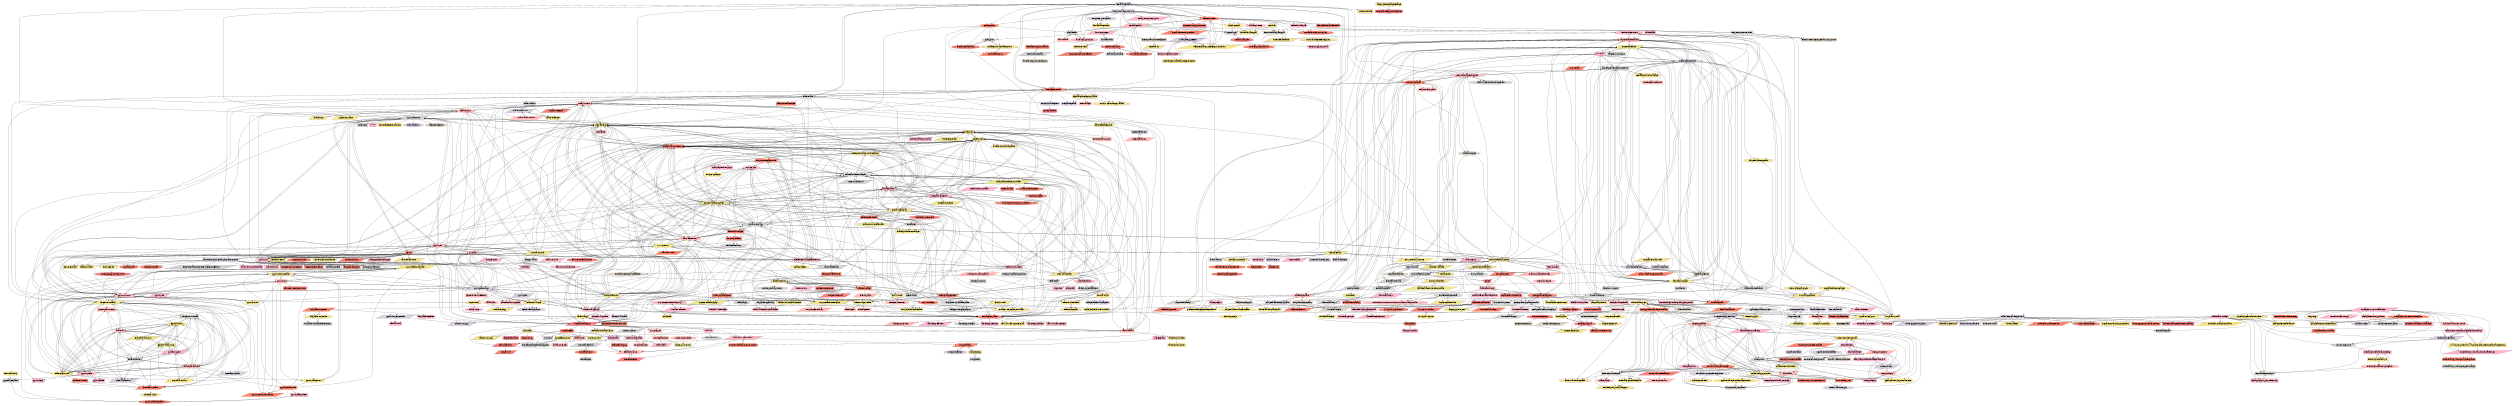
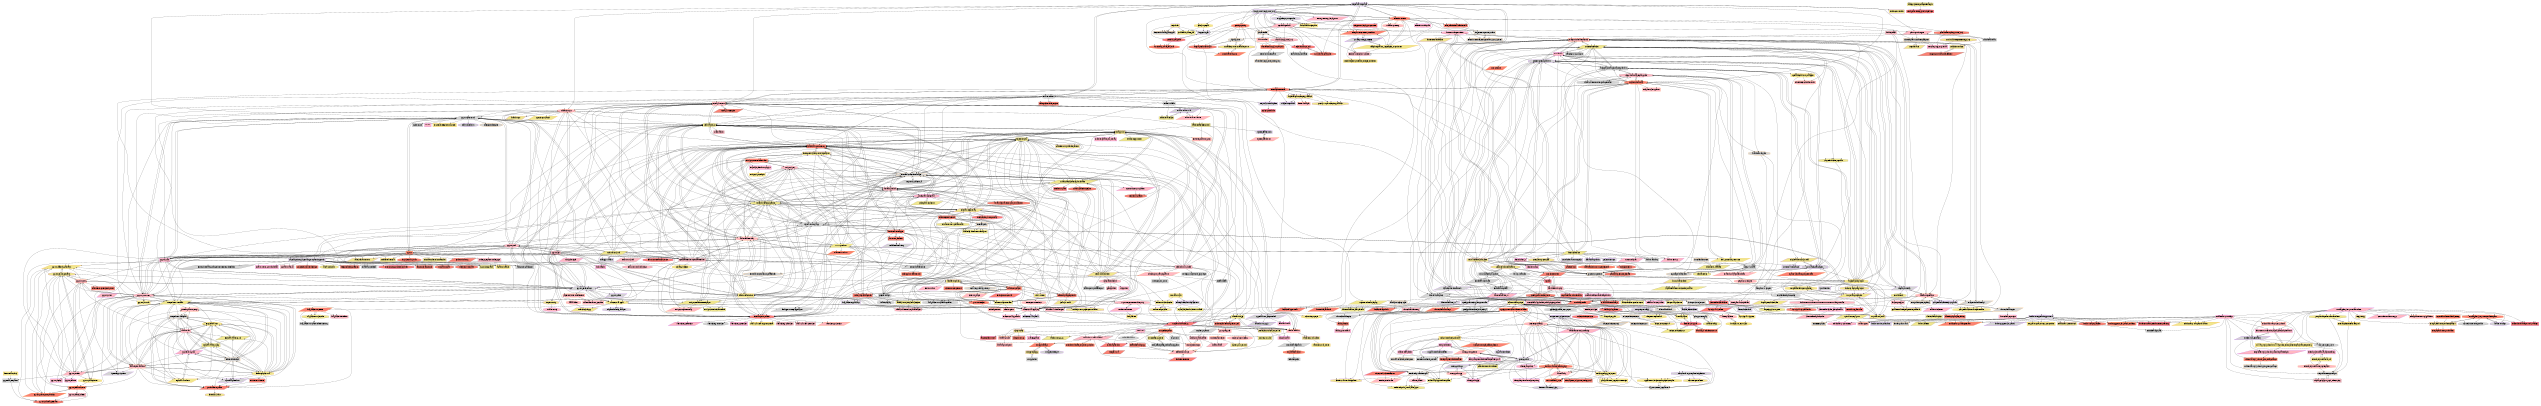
edge "bloc97/Anime4K" -> "NVIDIA/open-gpu-kernel-modules": now "cat-milk/Anime-Girls-Holding-Programming-Books" -> "NVIDIA/open-gpu-kernel-modules"
